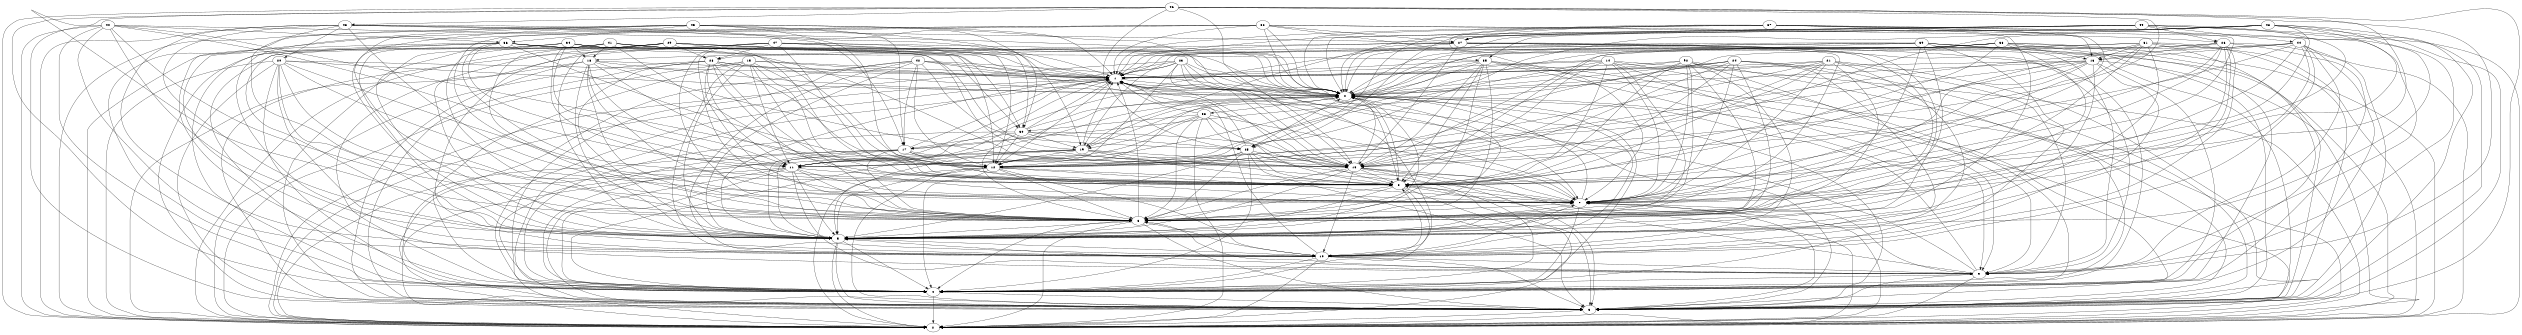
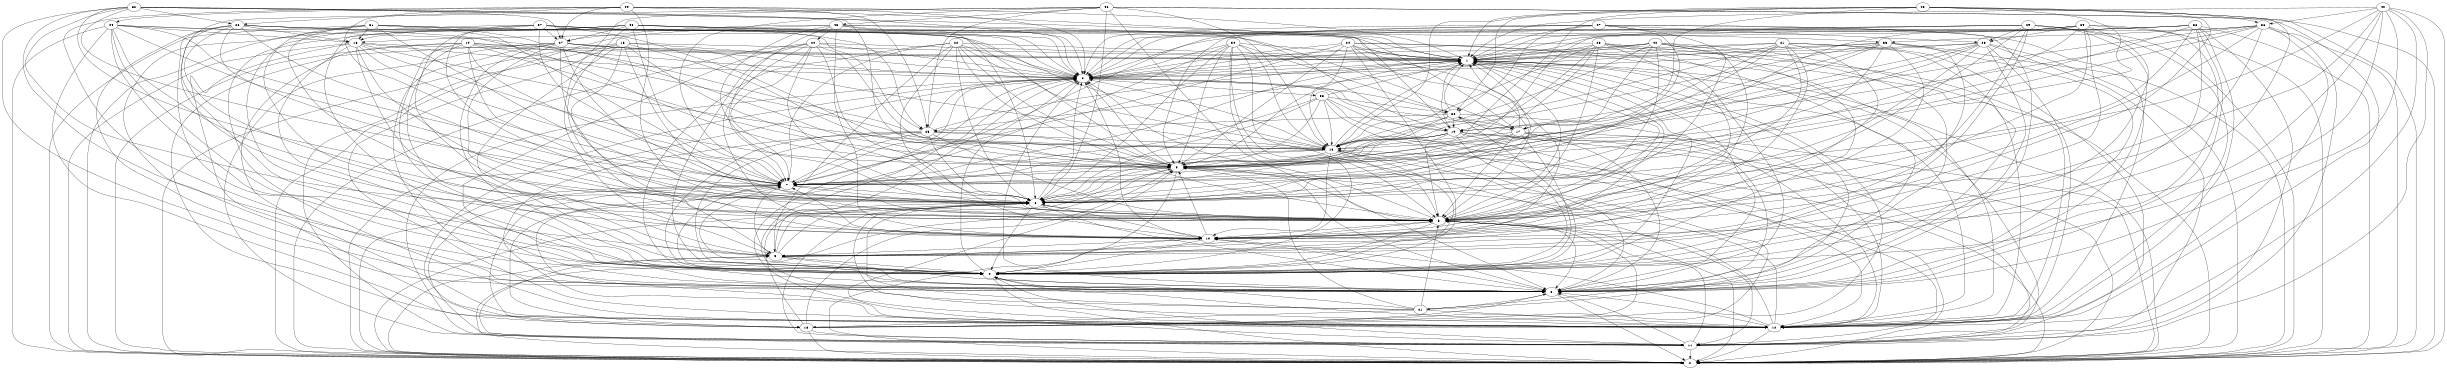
node "92": label "92" -> "22"
edge "41" -> "3": reversed
